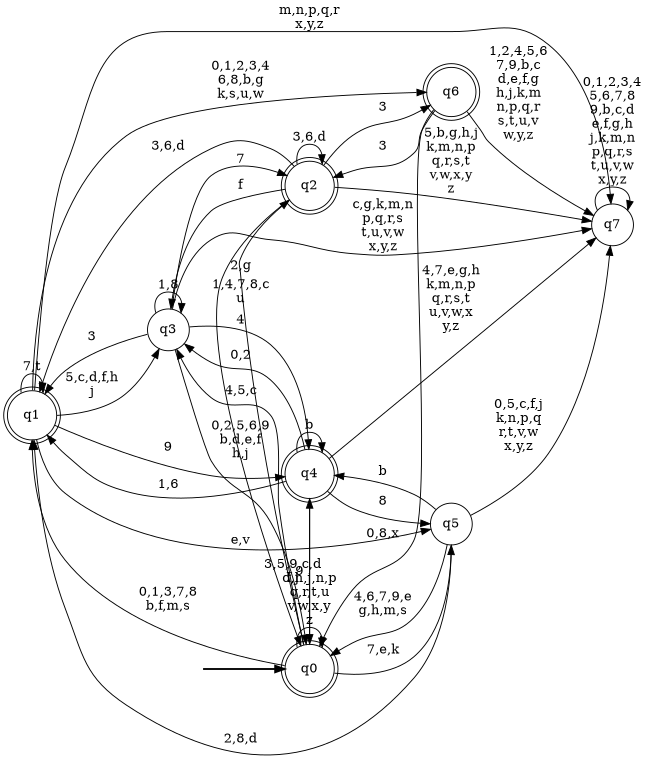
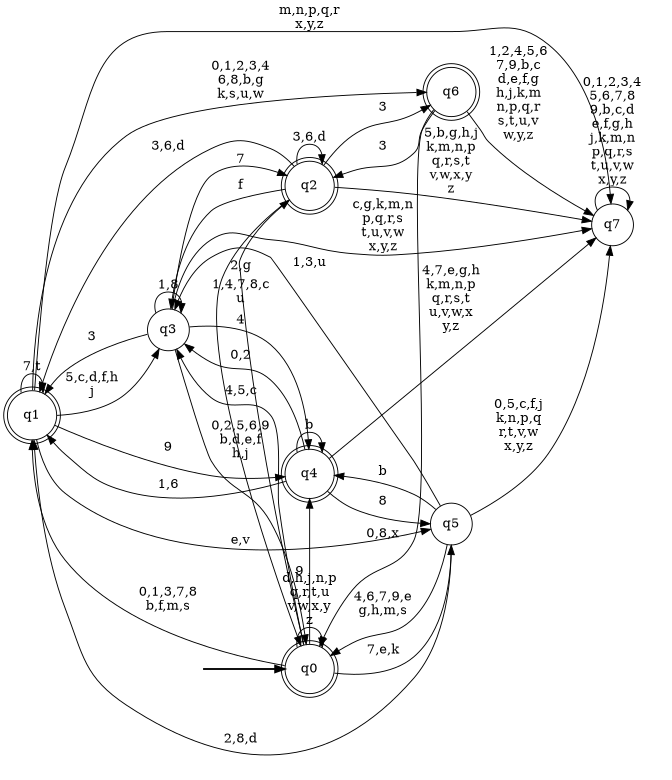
edge "q5" -> "q3": added, label "1,3,u"
edge "q4" -> "q0": removed, label "3,5,9,c,d f,j"
